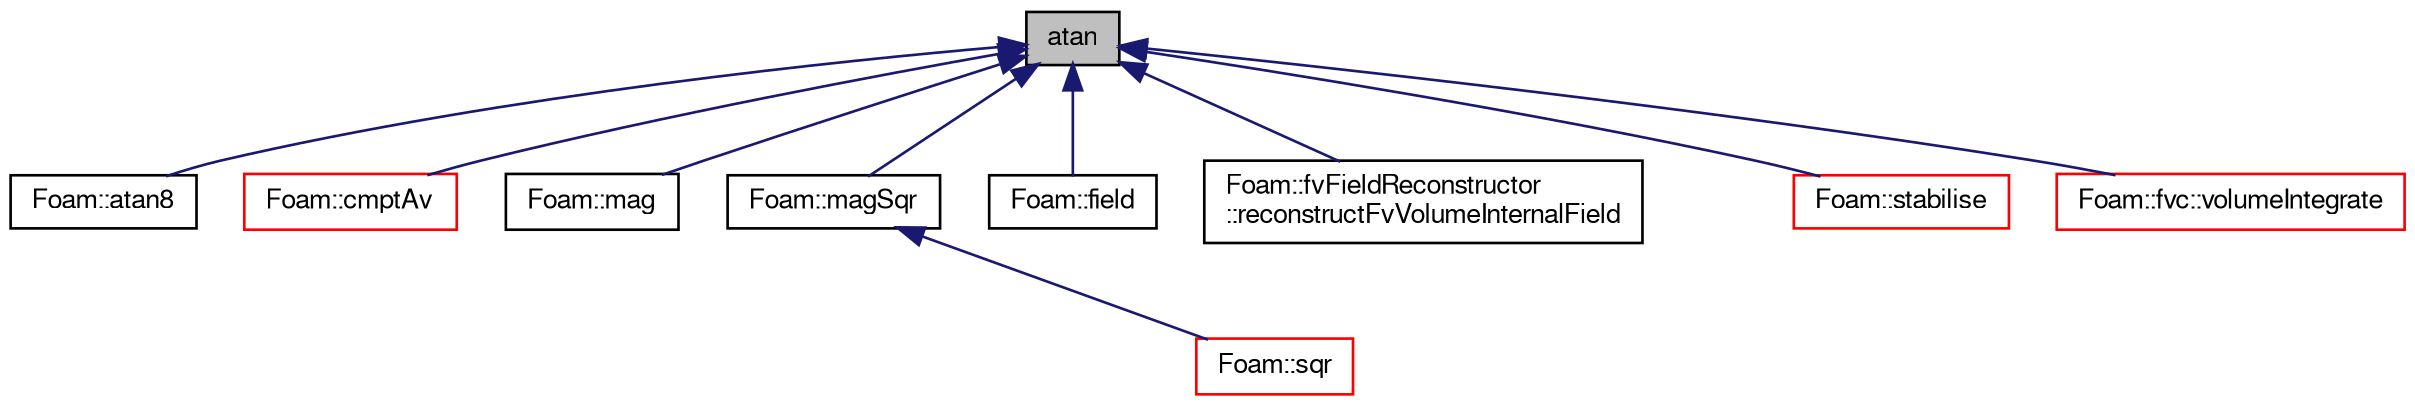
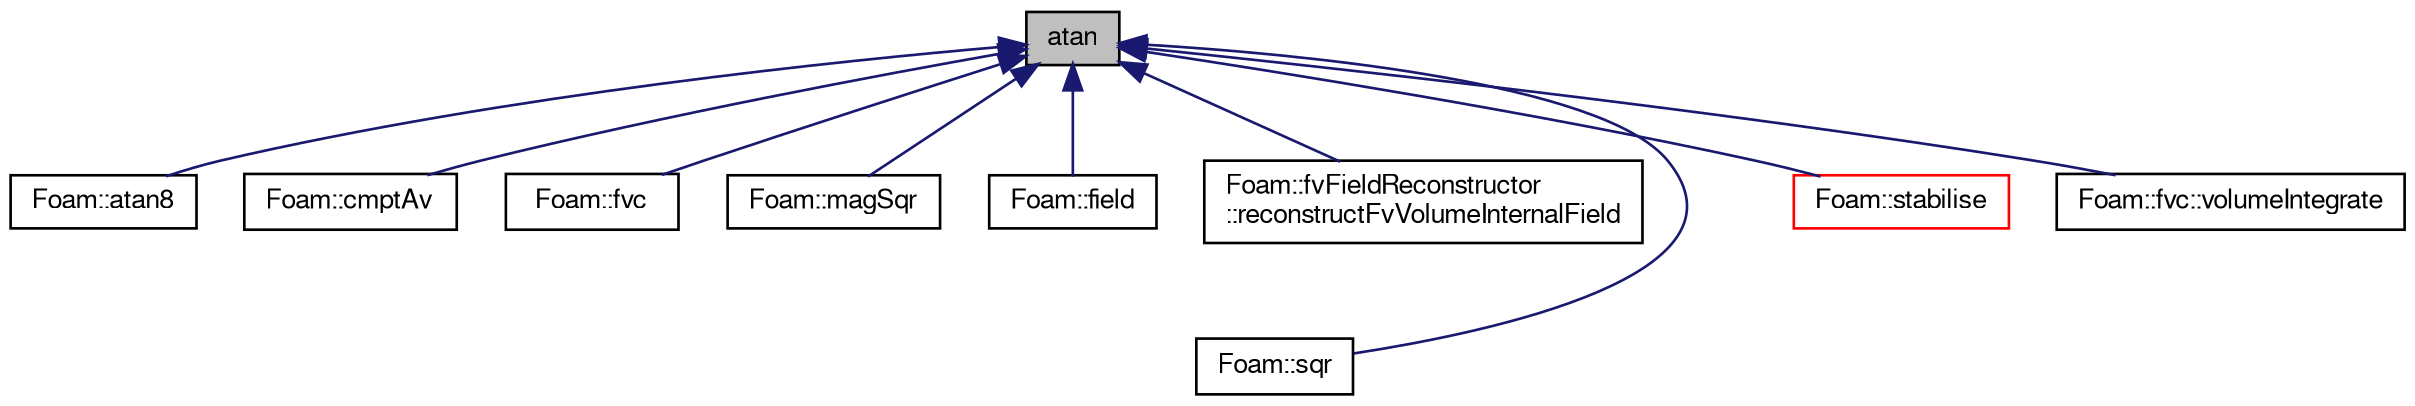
node "Foam::cmptAv": color red -> black
node "Foam::mag": label "Foam::mag" -> "Foam::fvc"
node "Foam::fvc::volumeIntegrate": color red -> black
edge "Foam::sqr" -> "Foam::magSqr": now "Foam::sqr" -> "atan"
node "Foam::sqr": color red -> black
